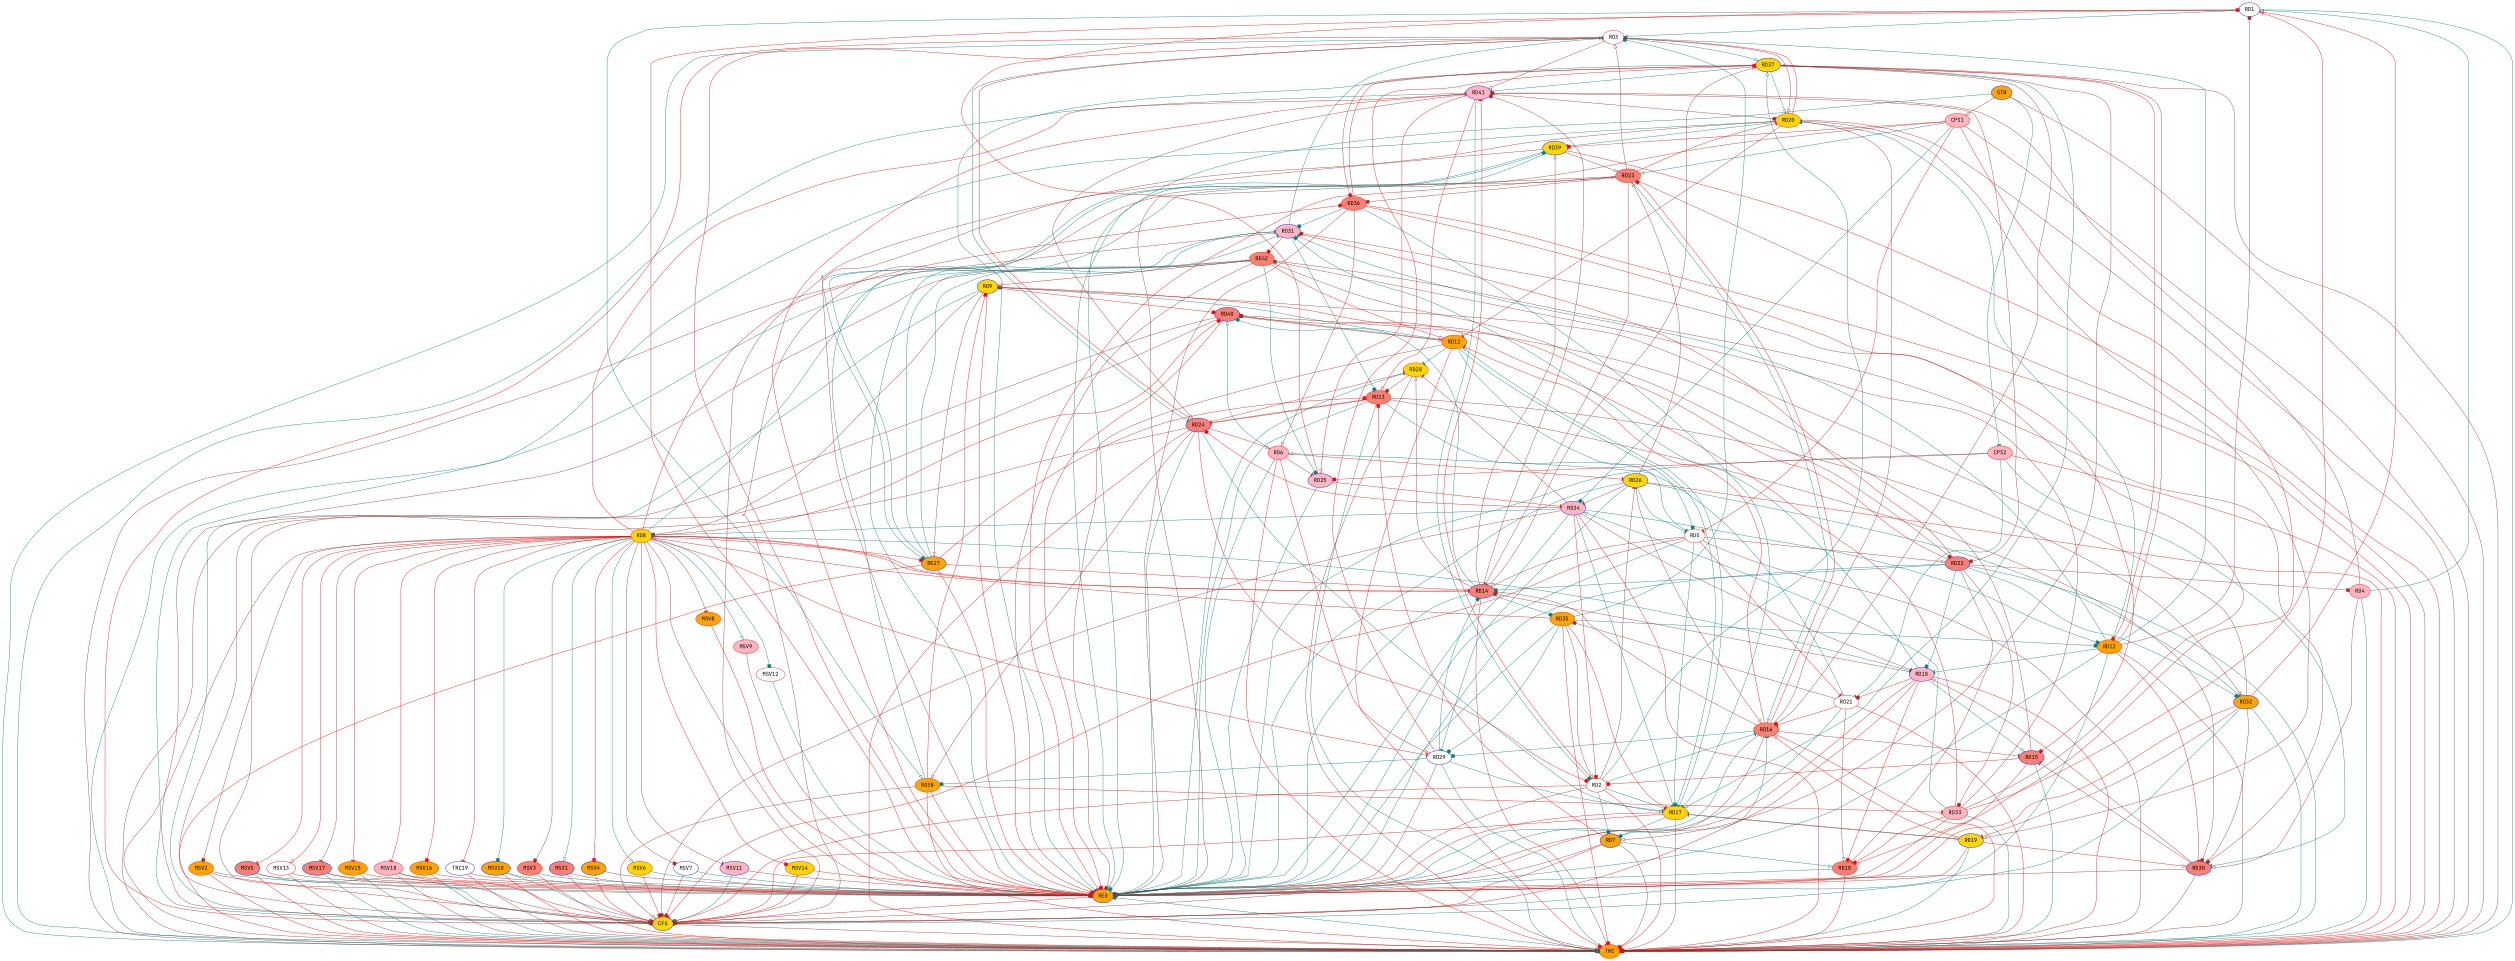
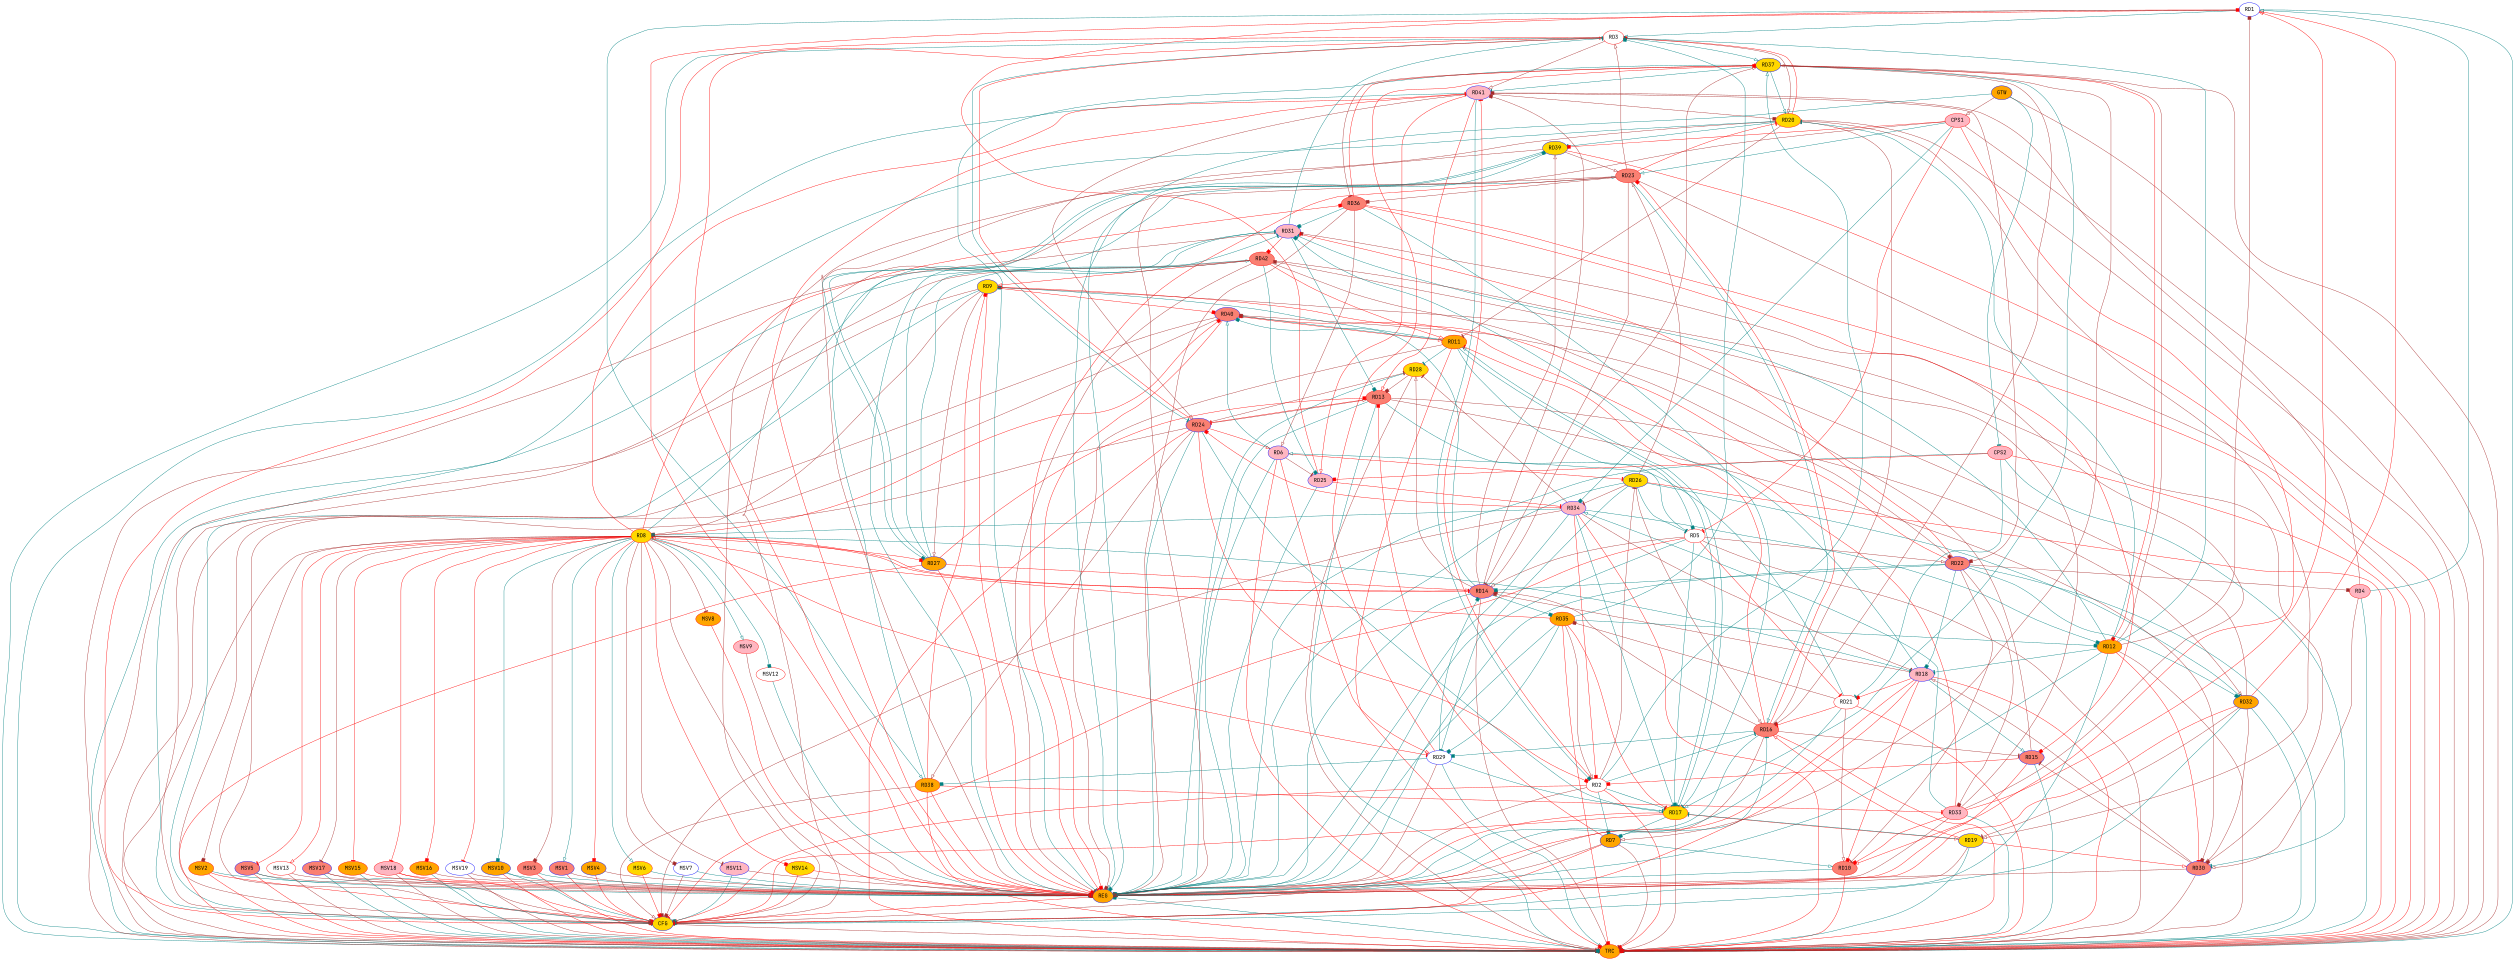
edge "RD37" -> "RD36": arrowhead box -> tee
node "RD6": color red -> blue
node "TRC19": label "TRC19" -> "MSV19"
edge "RD9" -> "TRC": added
